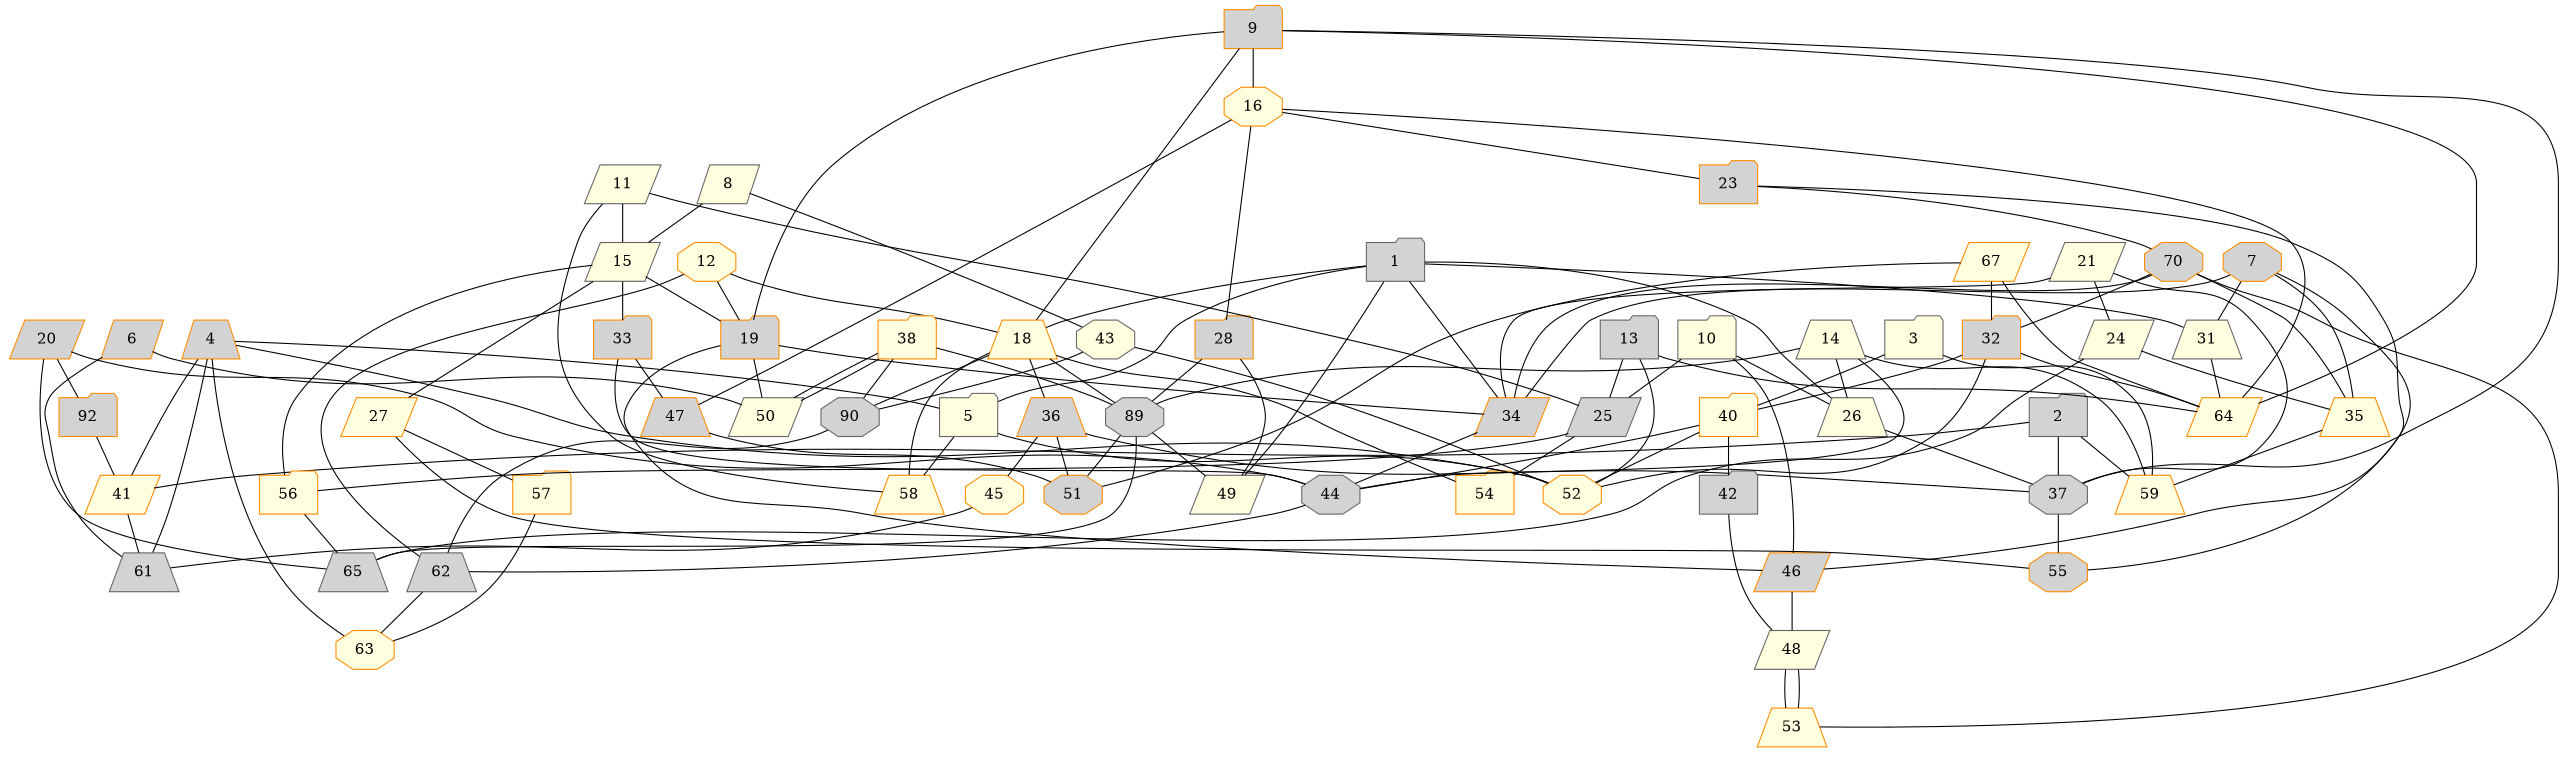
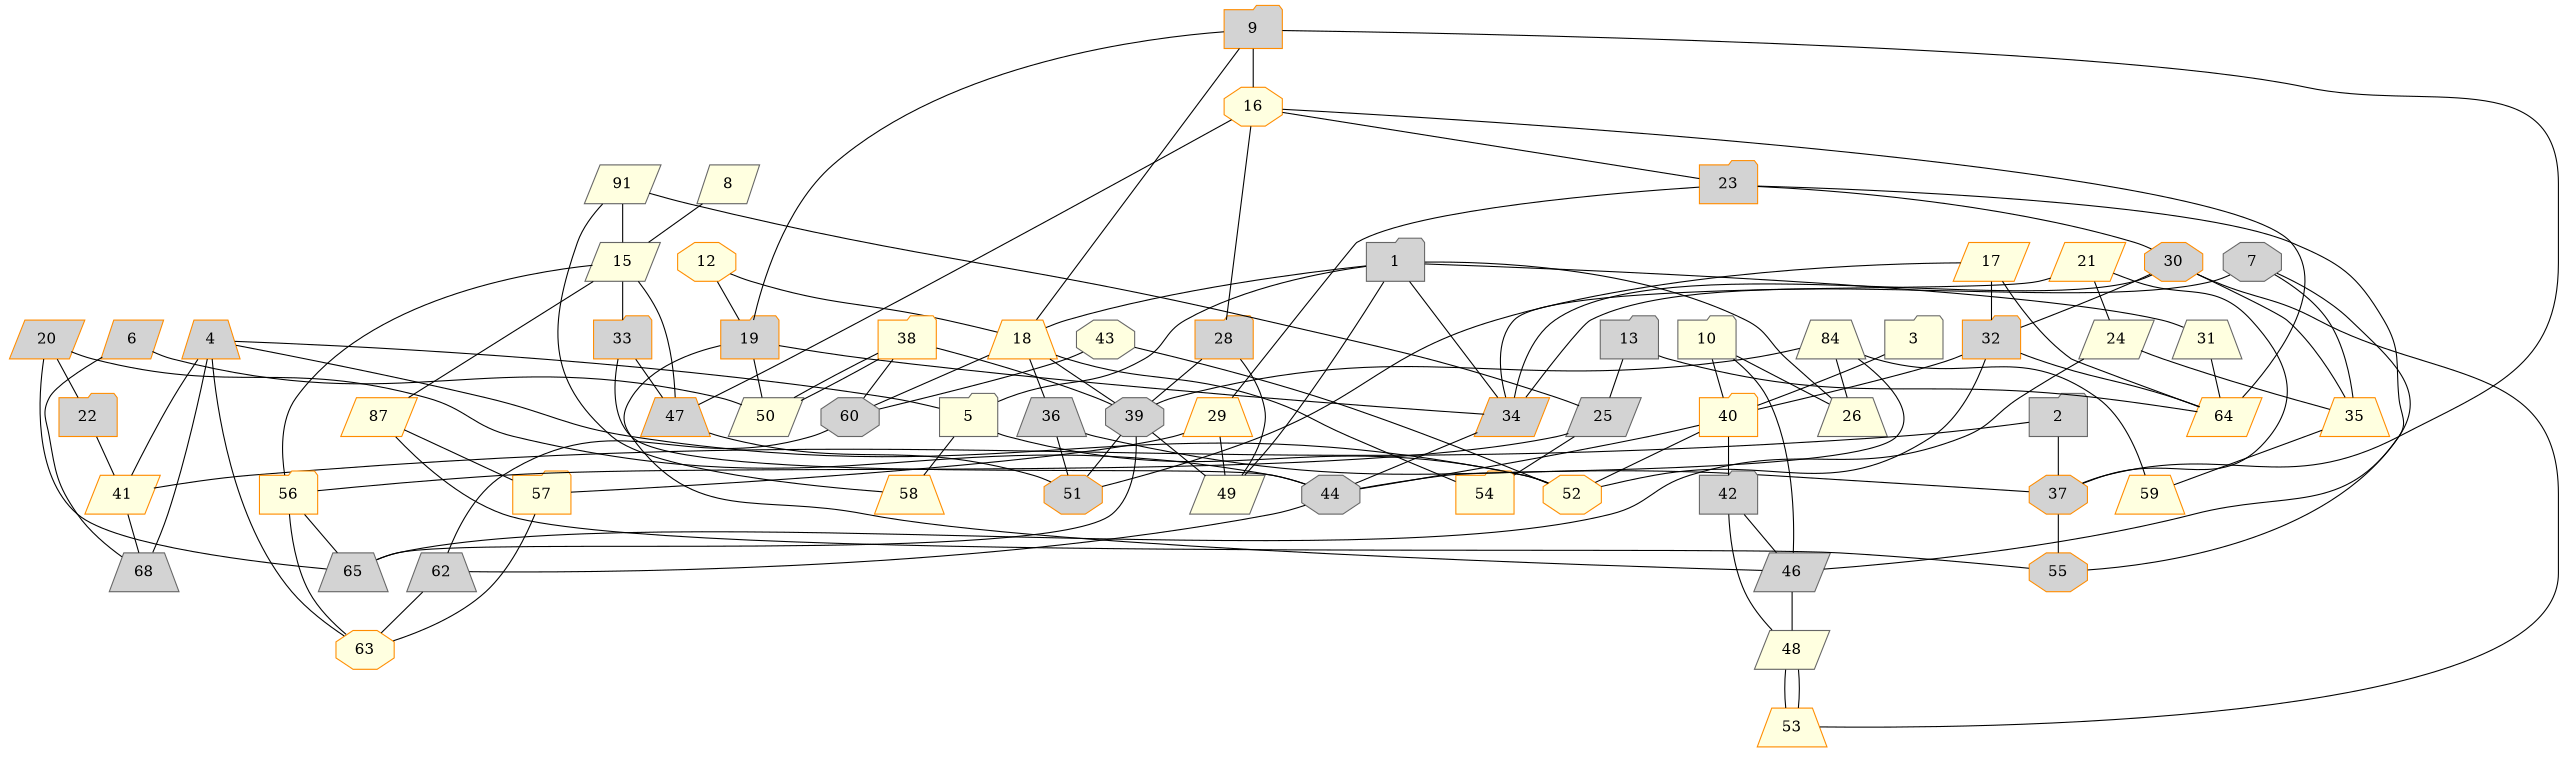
edge "9" -- "64": removed
node "11": label "11" -> "91"
edge "8" -- "43": removed
node "67": label "67" -> "17"
node "21": color gray40 -> darkorange
node "70": label "70" -> "30"
node "7": color darkorange -> gray40
edge "15" -- "19": now "15" -- "47"
edge "7" -- "31": removed
node "14": label "14" -> "84"
edge "12" -- "62": removed
edge "10" -- "25": now "10" -- "40"
edge "18" -- "58": removed
edge "3" -- "59": removed
node "92": label "92" -> "22"
node "27": label "27" -> "87"
node "90": label "90" -> "60"
node "36": color darkorange -> gray40
node "89": label "89" -> "39"
node "29": added
edge "13" -- "52": removed
edge "26" -- "37": removed
edge "2" -- "59": removed
node "45": removed
node "37": color gray40 -> darkorange
edge "42" -- "46": added
node "61": label "61" -> "68"
node "46": color darkorange -> gray40
edge "56" -- "63": added
